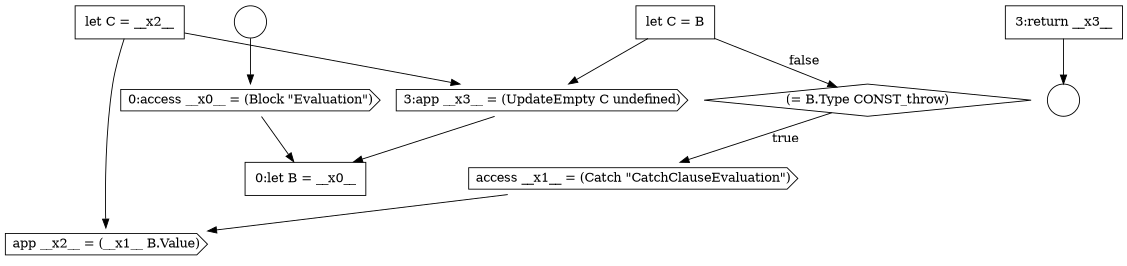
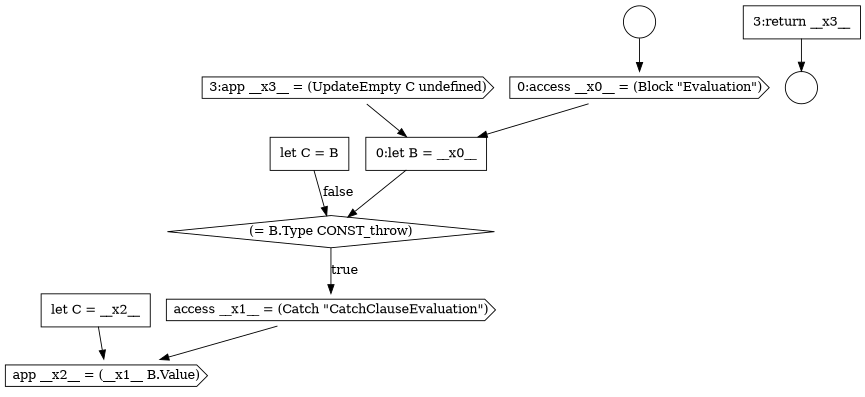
edge "let C = __x2__" -> "3:app __x3__ = (UpdateEmpty C undefined)": removed
edge "let C = B" -> "3:app __x3__ = (UpdateEmpty C undefined)": removed
edge "0:let B = __x0__" -> "(= B.Type CONST_throw)": added
